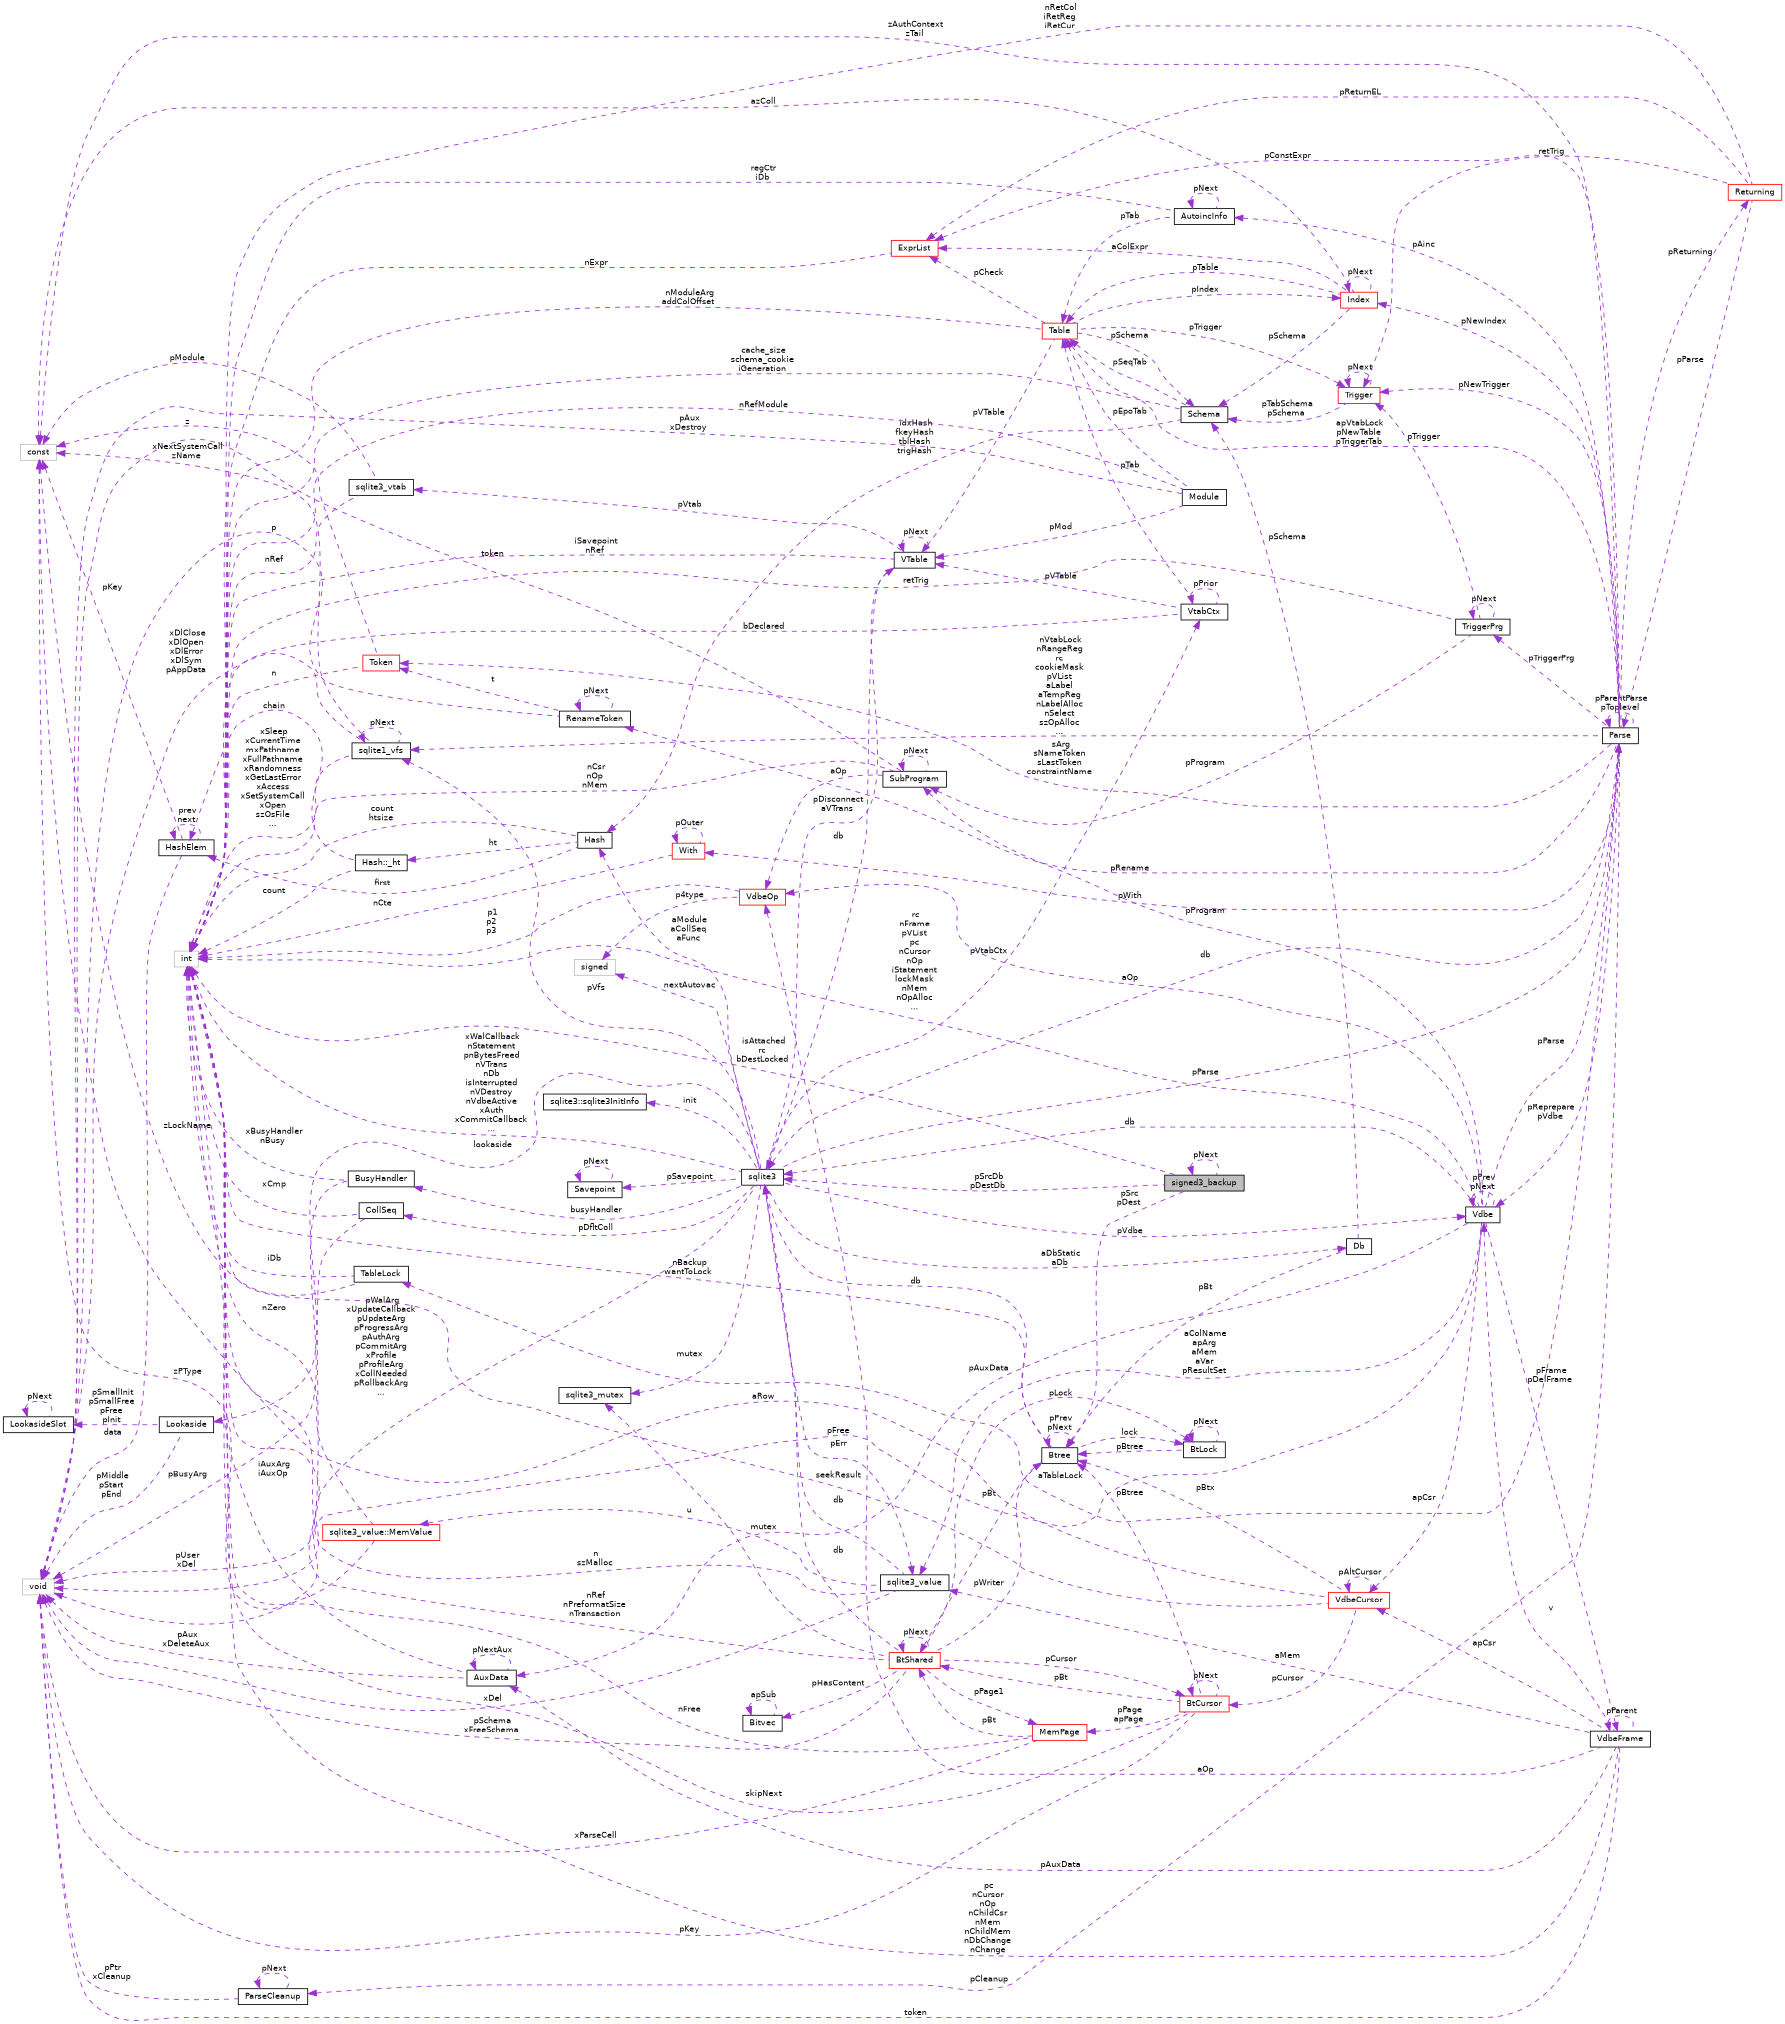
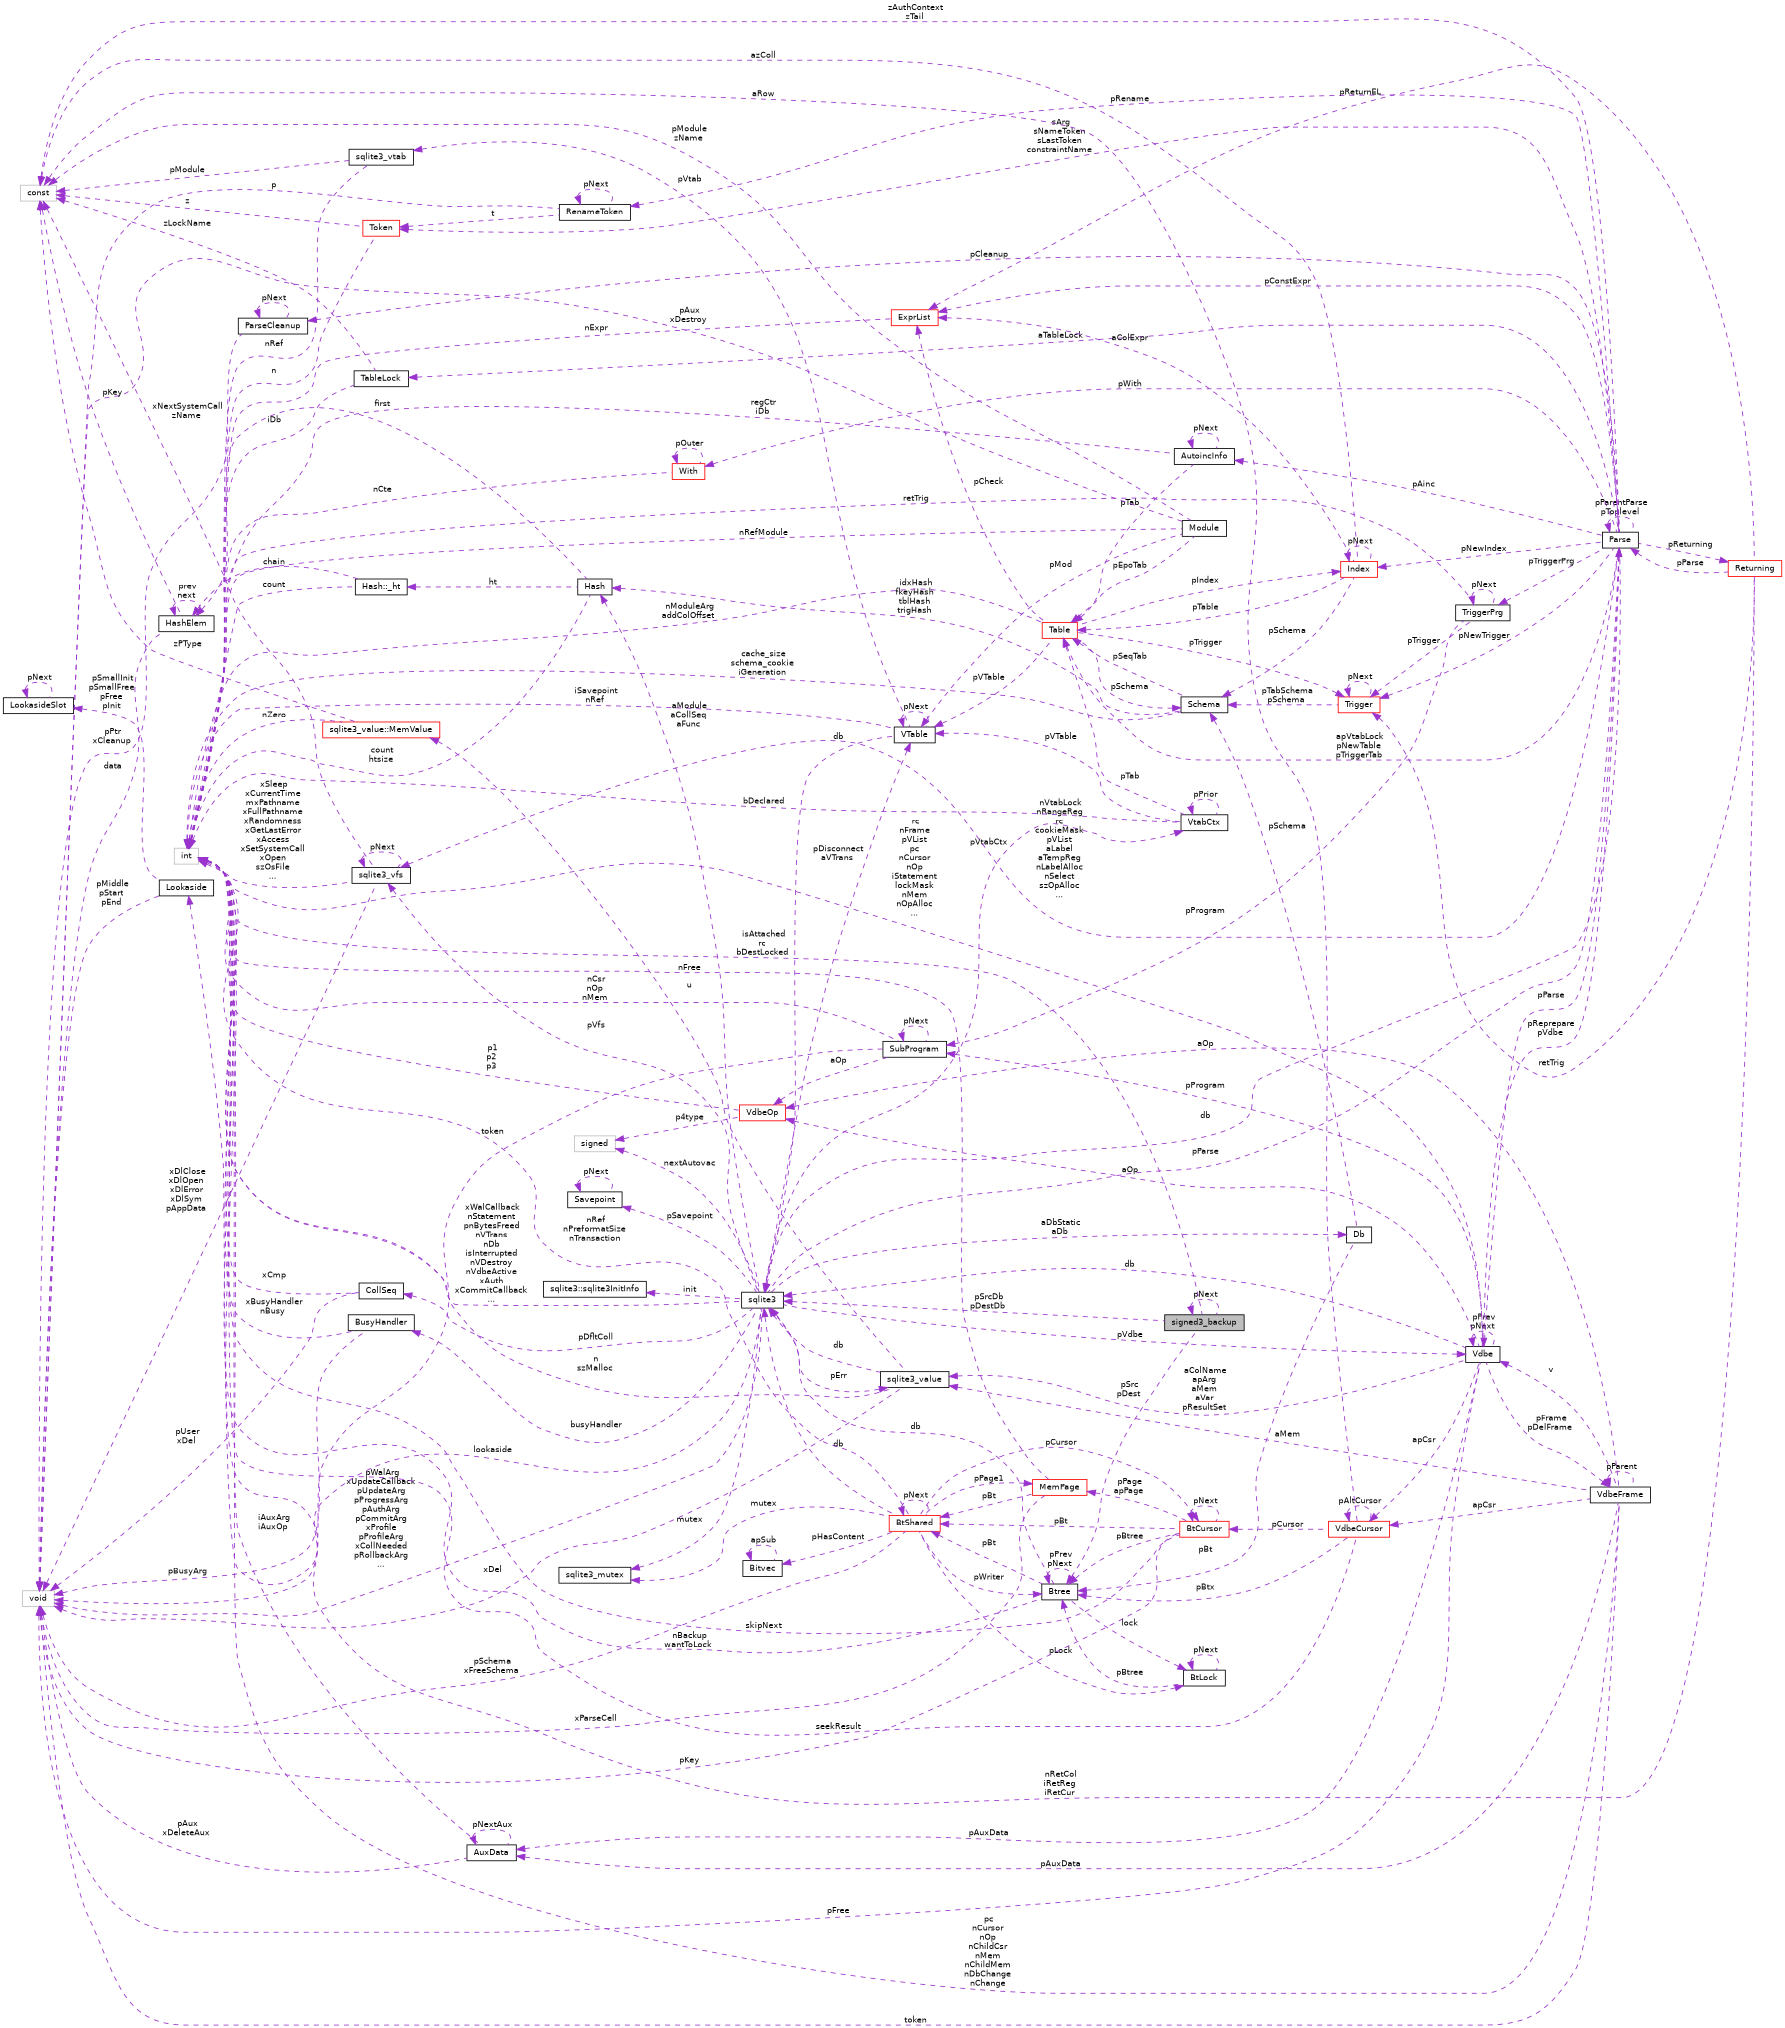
edge "Module" -> "const": added, label "pModule zName"
node "sqlite1_vfs": label "sqlite1_vfs" -> "sqlite3_vfs"
